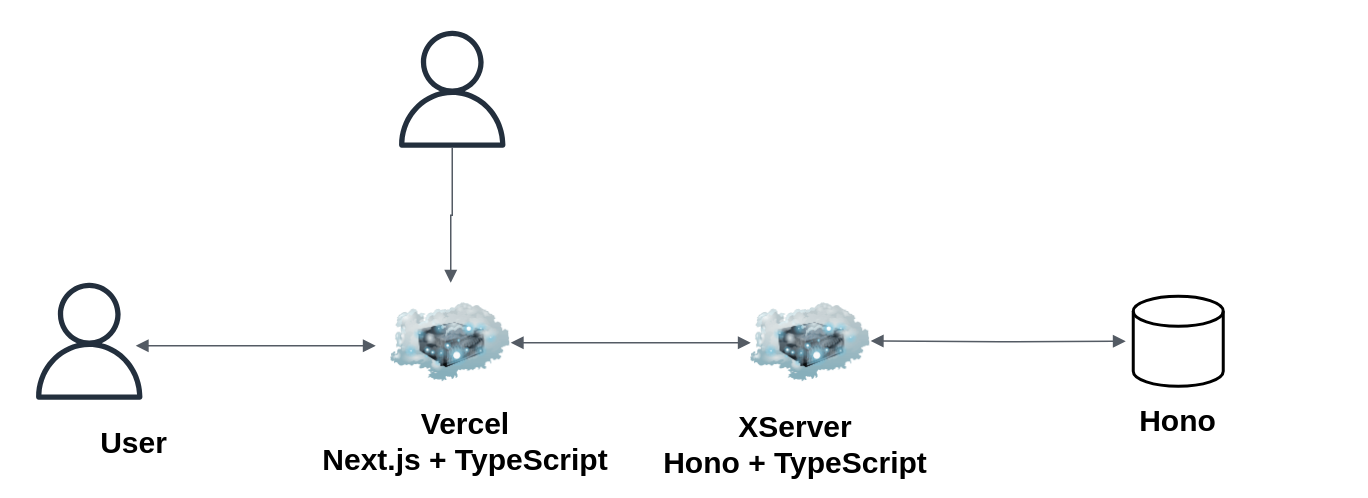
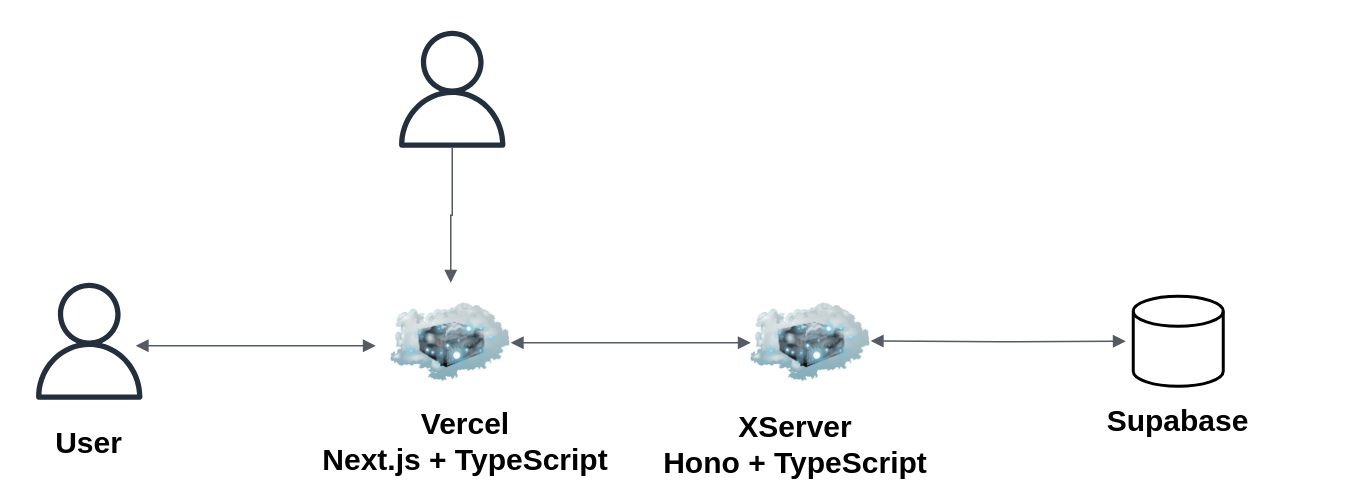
node "Hono": label "Hono" -> "Supabase"
node "User": moved (134, 442) -> (89, 442)
